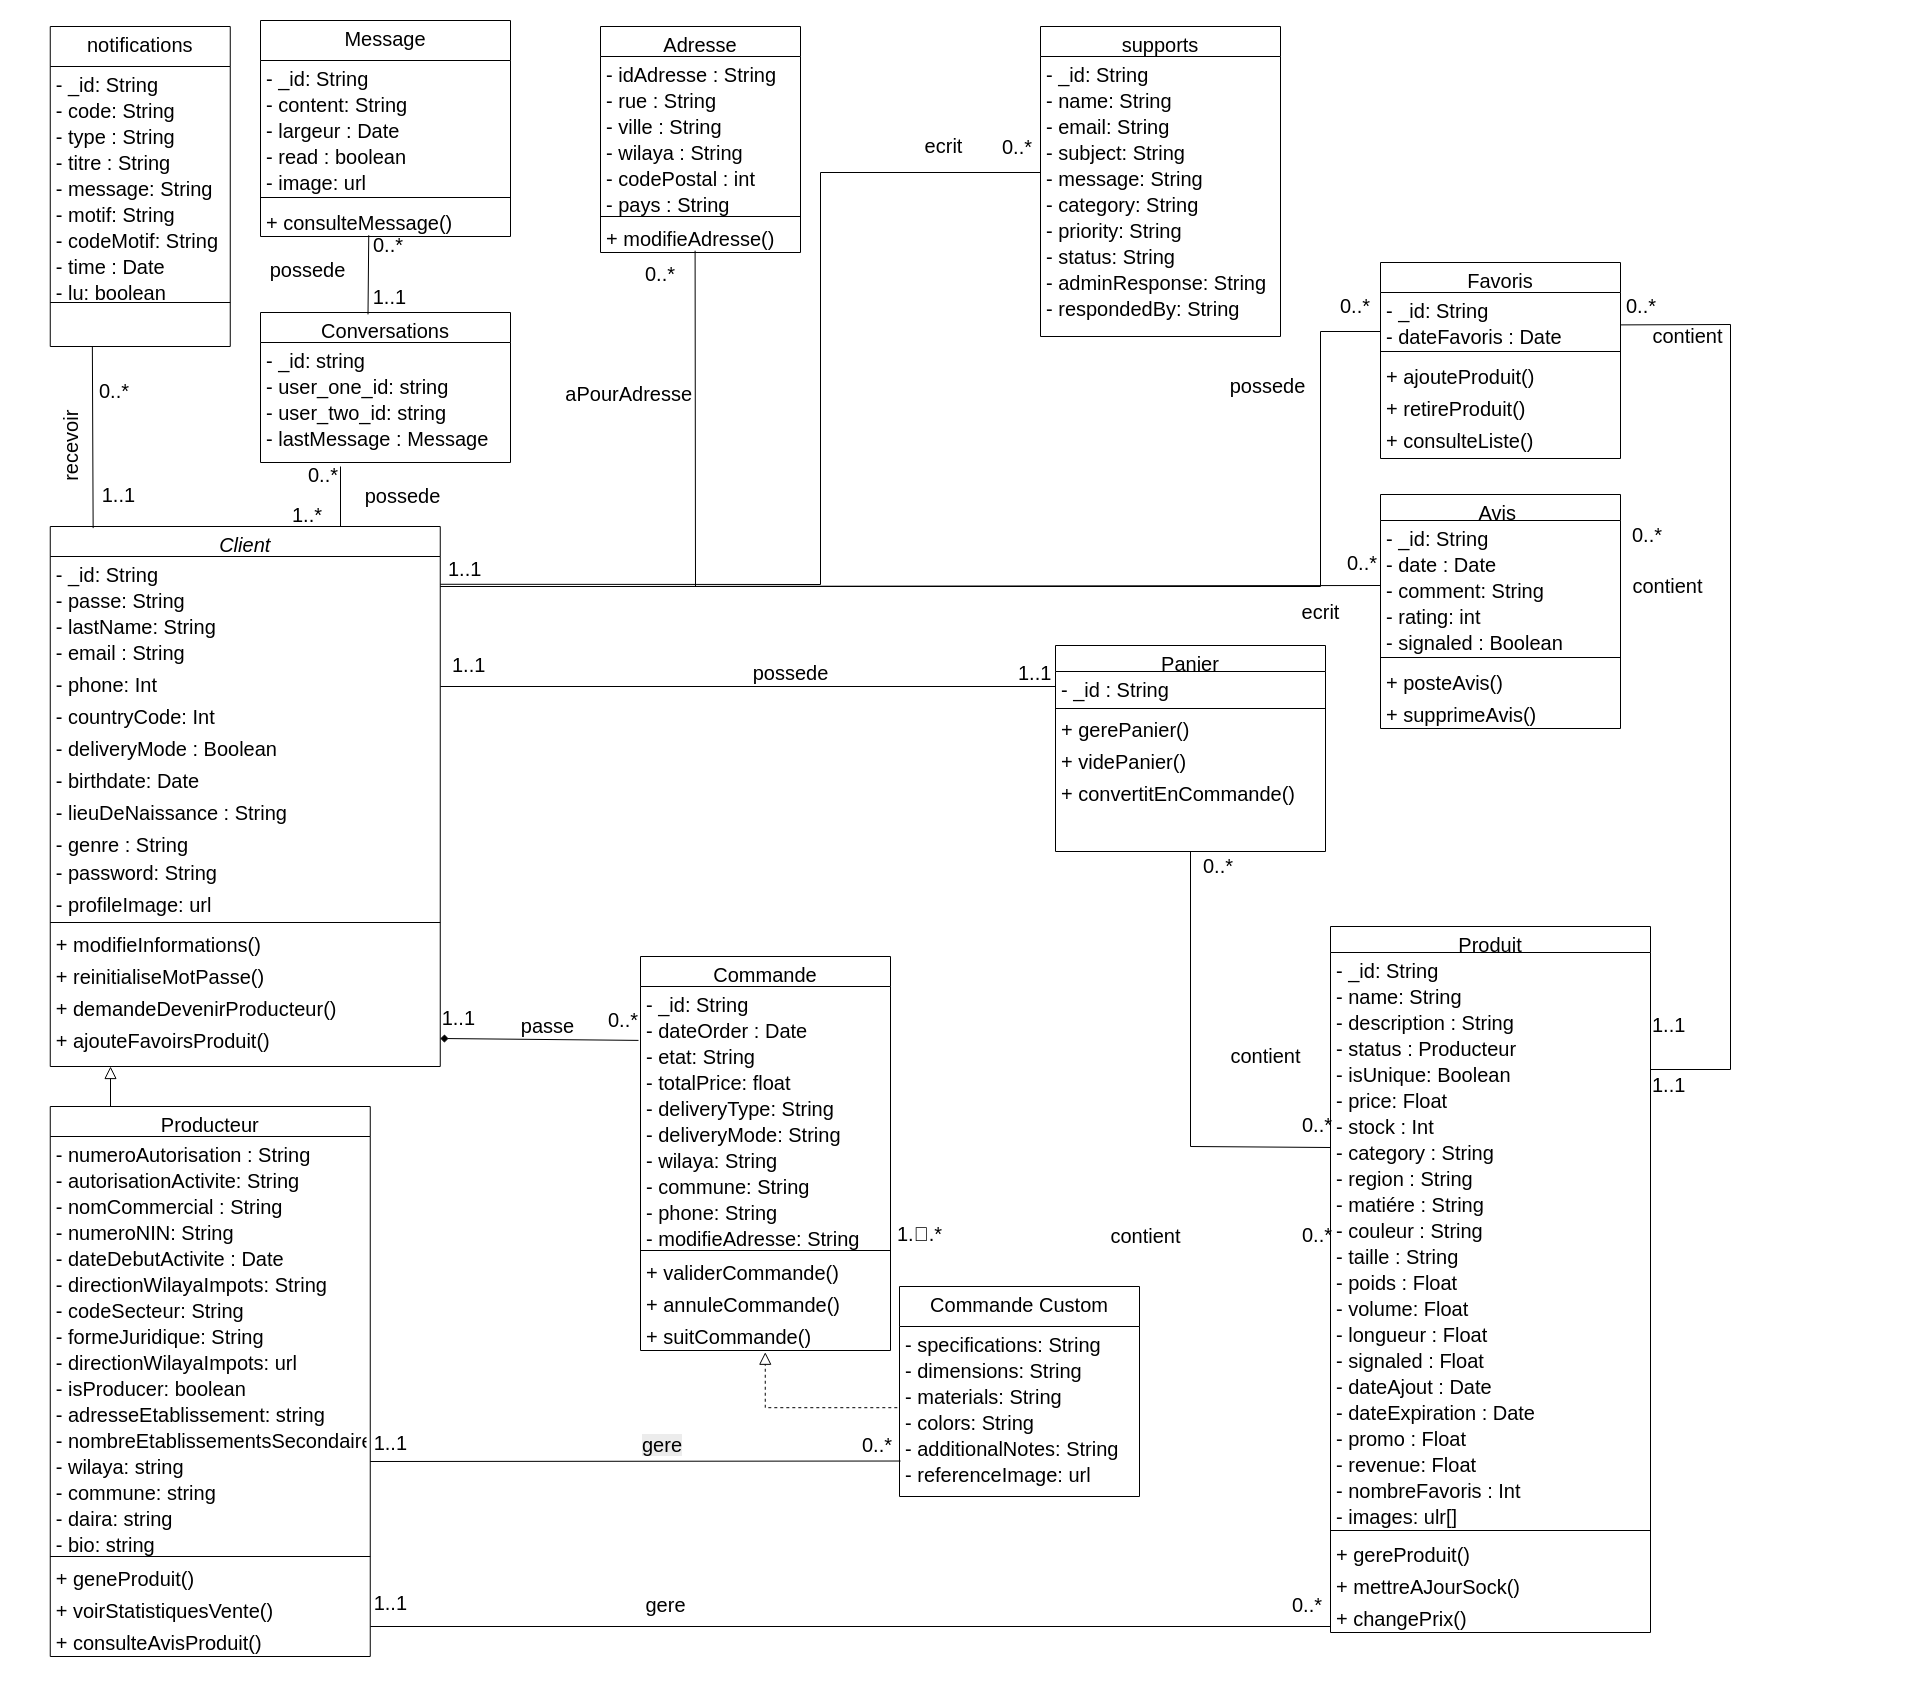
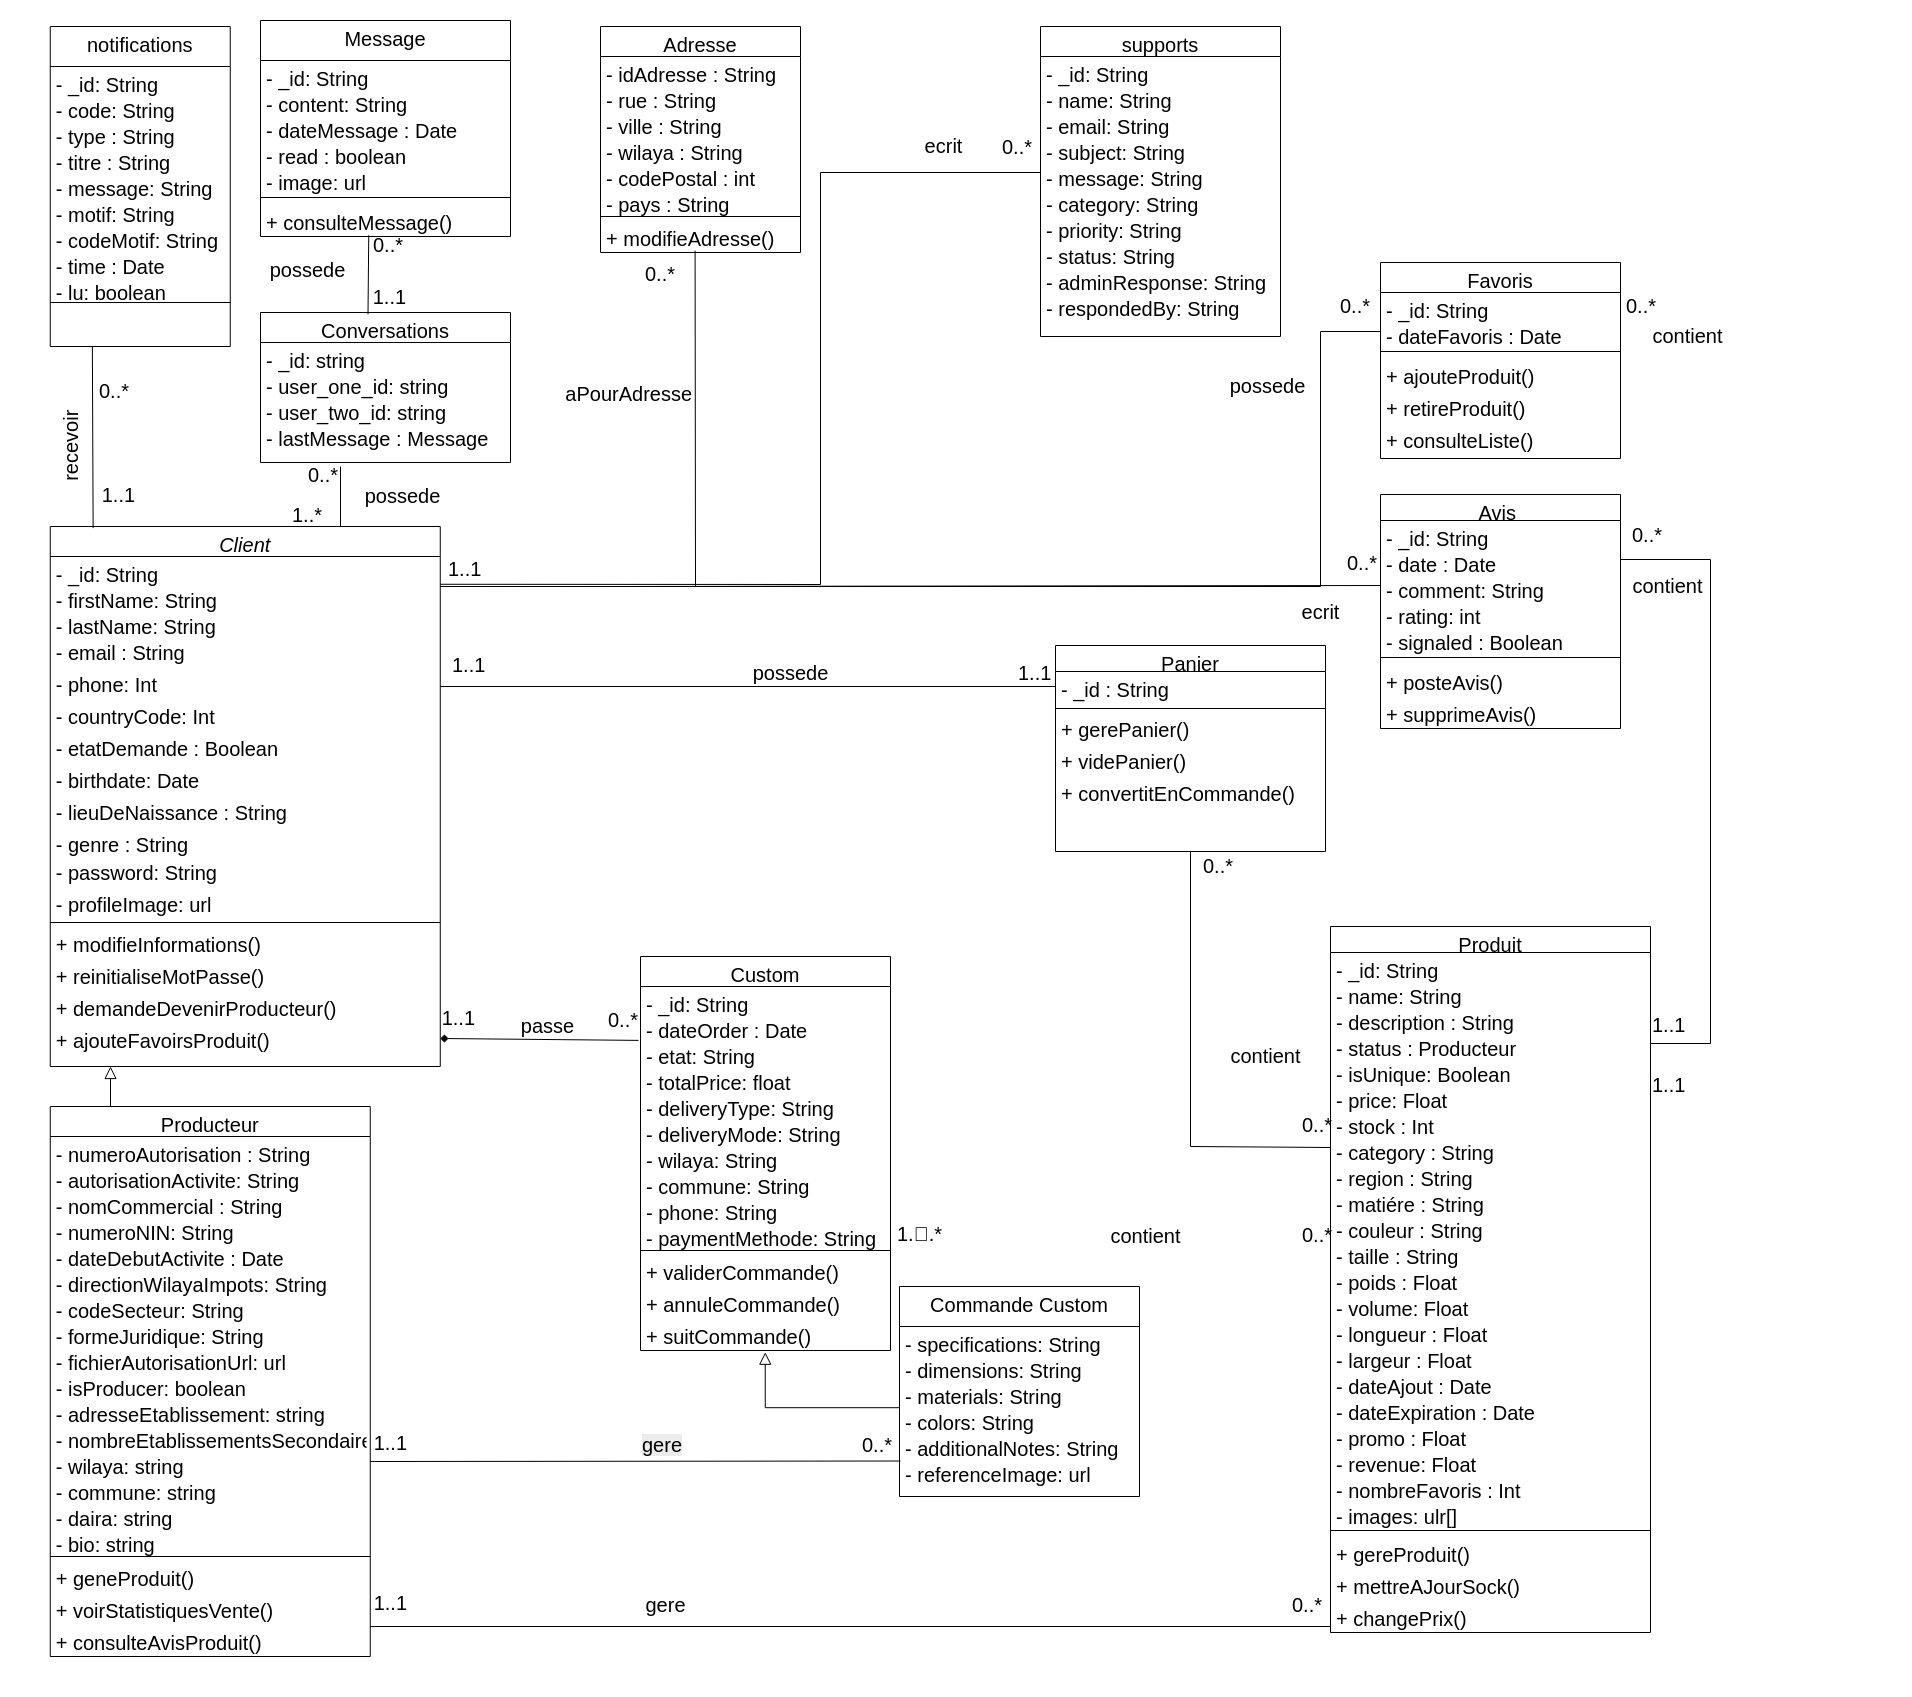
node "- largeur : Date": label "- largeur : Date" -> "- dateMessage : Date"
node "- passe: String": label "- passe: String" -> "- firstName: String"
edge "- dateFavoris : Date" -- "- isUnique: Boolean": removed
node "- deliveryMode : Boolean": label "- deliveryMode : Boolean" -> "- etatDemande : Boolean"
edge "- date : Date" -- "- status : Producteur": added
node "Commande": label "Commande" -> "Custom"
node "- modifieAdresse: String": label "- modifieAdresse: String" -> "- paymentMethode: String"
node "- signaled : Float": label "- signaled : Float" -> "- largeur : Float"
node "- directionWilayaImpots: url": label "- directionWilayaImpots: url" -> "- fichierAutorisationUrl: url"
edge "- colors: String" -> "+ suitCommande()": style dashed -> solid
